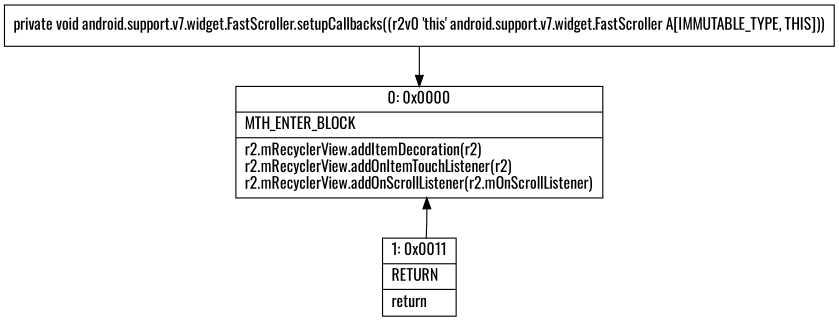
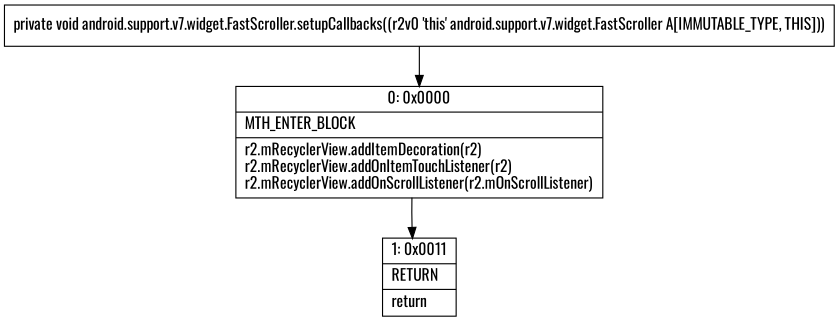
edge "1: 0x0011" -> "0: 0x0000": reversed
